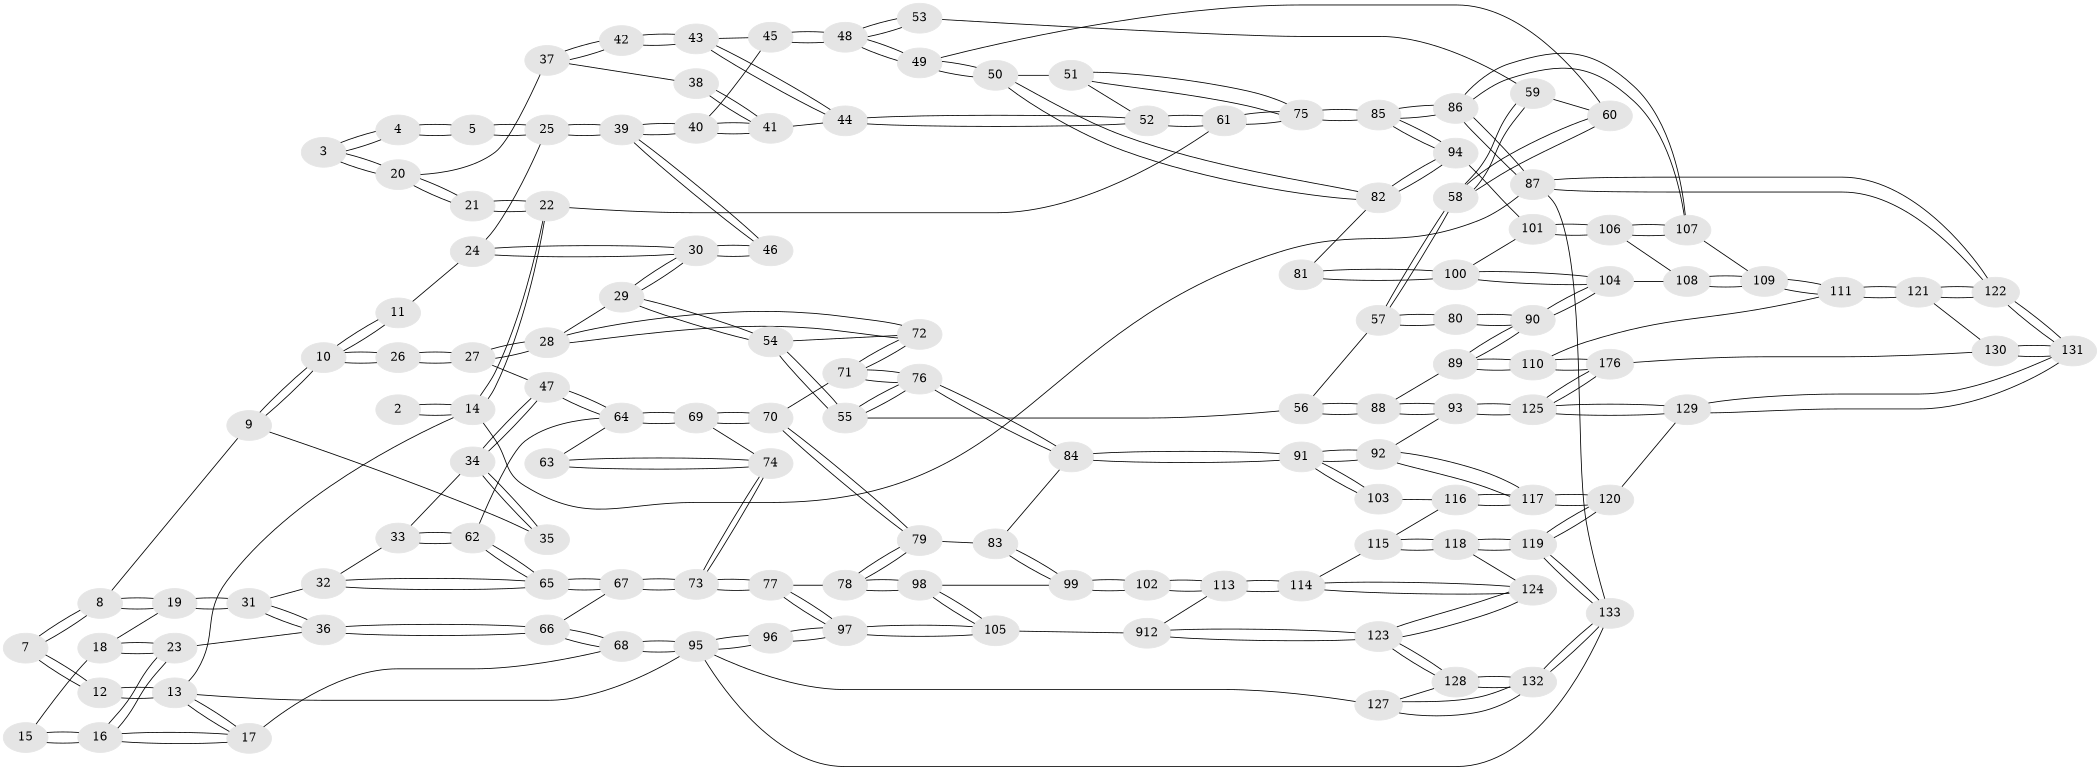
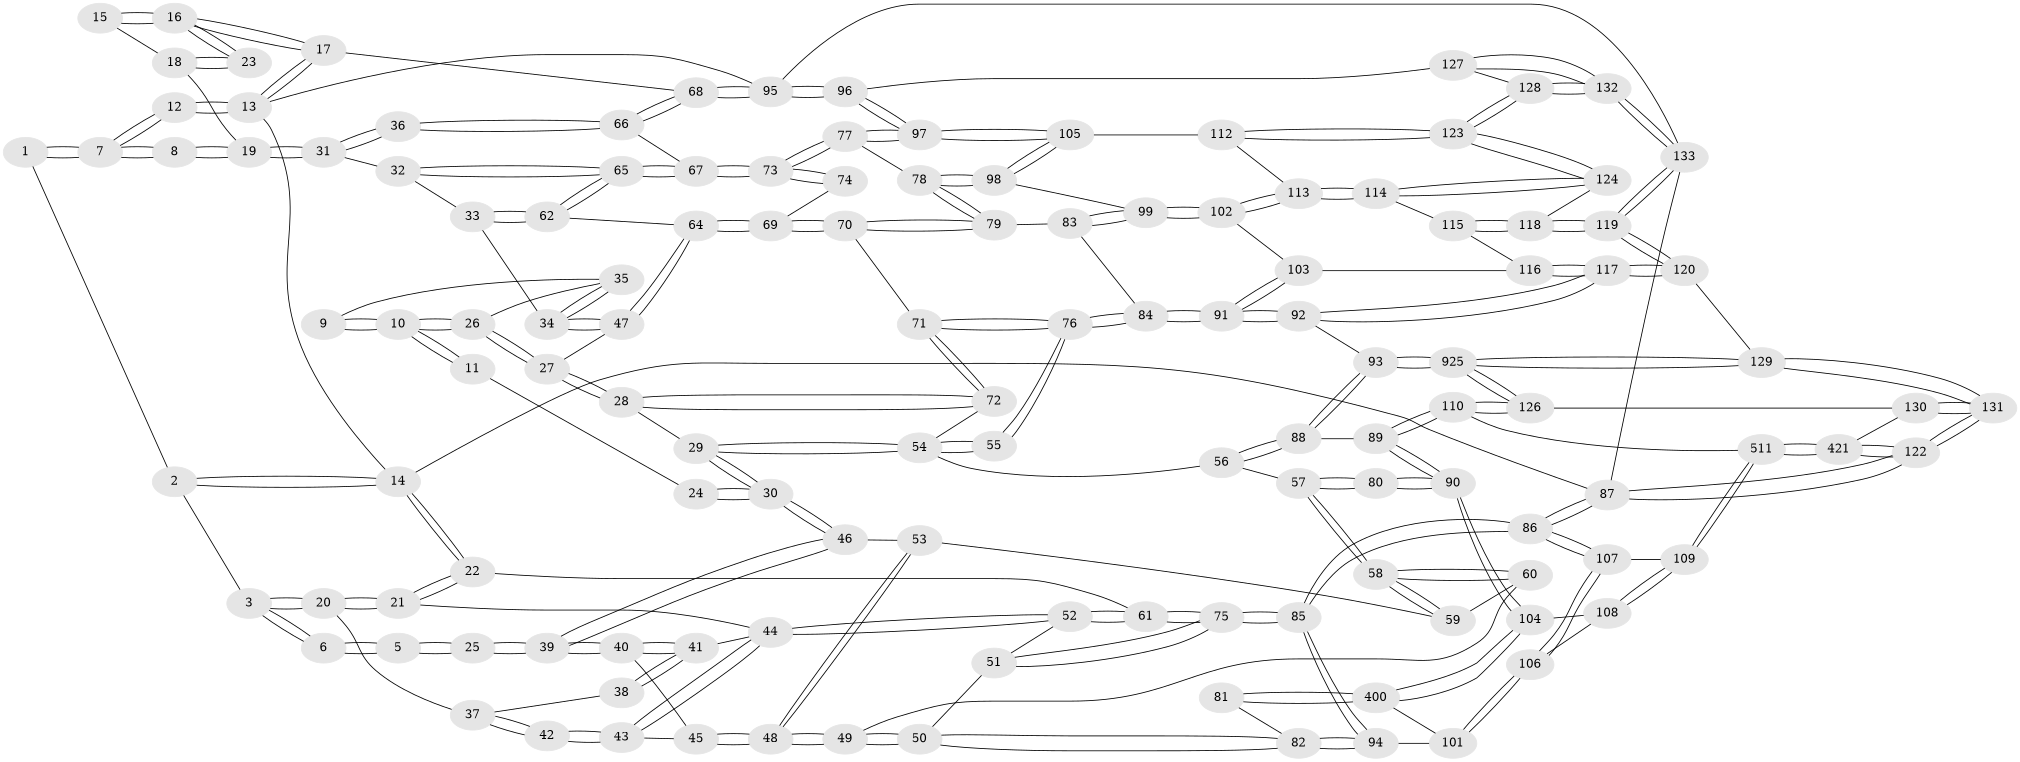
node "4": label "4" -> "6"
node "1": added
edge "25" -- "24": removed
edge "102" -- "103": added
node "100": label "100" -> "400"
node "111": label "111" -> "511"
node "121": label "121" -> "421"
edge "35" -- "26": added
node "176": label "176" -> "126"
node "125": label "125" -> "925"
edge "56" -- "55": now "56" -- "54"
node "63": removed
edge "9" -- "8": removed
edge "46" -- "53": added
edge "2" -- "3": added
edge "21" -- "44": added
node "912": label "912" -> "112"
edge "36" -- "23": removed
edge "95" -- "127": now "96" -- "127"
